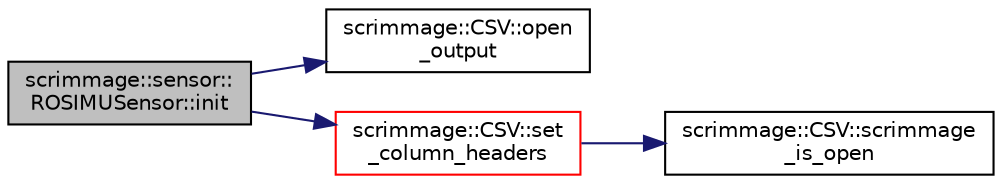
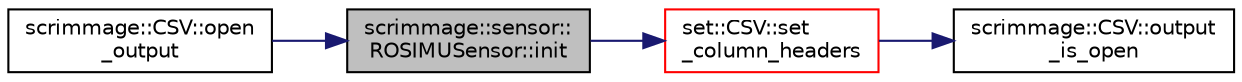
edge "scrimmage::sensor:: ROSIMUSensor::init" -> "scrimmage::CSV::open _output": reversed
node "scrimmage::CSV::set _column_headers": label "scrimmage::CSV::set _column_headers" -> "set::CSV::set _column_headers"
node "scrimmage::CSV::scrimmage _is_open": label "scrimmage::CSV::scrimmage _is_open" -> "scrimmage::CSV::output _is_open"
